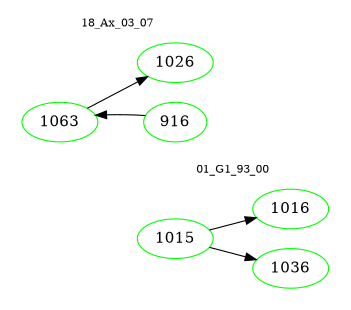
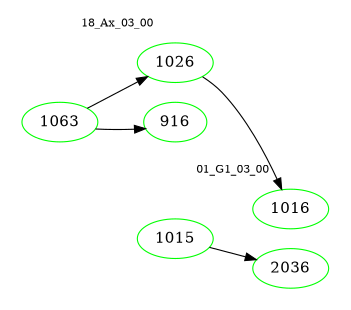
cluster "18_Ax_03_07": label "18_Ax_03_07" -> "18_Ax_03_00"
edge "916" -> "1063": reversed
cluster "01_G1_93_00": label "01_G1_93_00" -> "01_G1_03_00"
edge "1015" -> "1016": now "1026" -> "1016"
node "1036": label "1036" -> "2036"
